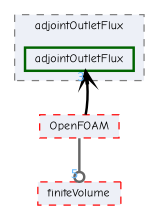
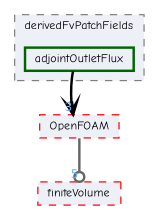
cluster "adjointOutletFlux": label "adjointOutletFlux" -> "derivedFvPatchFields"
edge "OpenFOAM" -> "adjointOutletFlux": reversed
